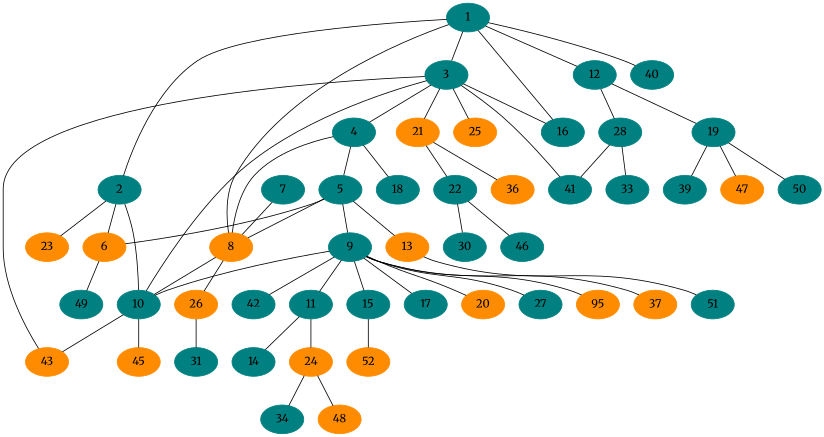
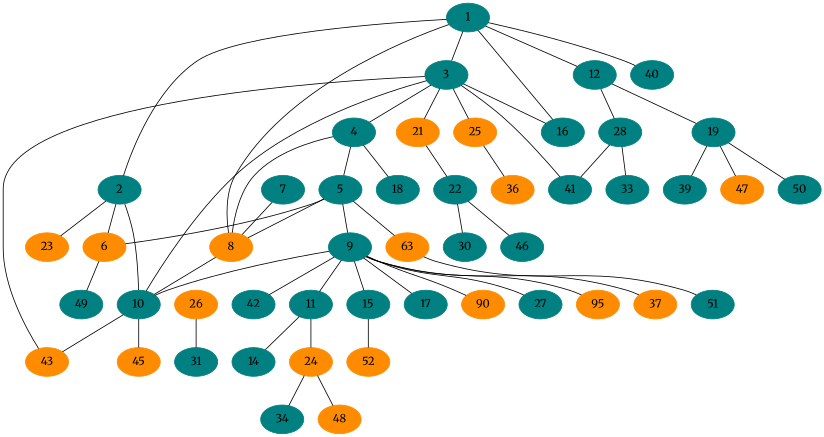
edge "21" -- "36": now "25" -- "36"
node "13": label "13" -> "63"
edge "8" -- "26": removed
node "20": label "20" -> "90"
